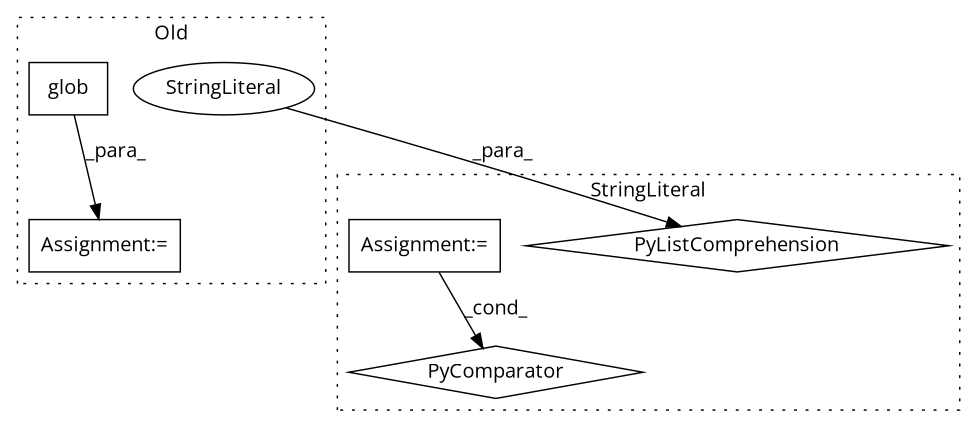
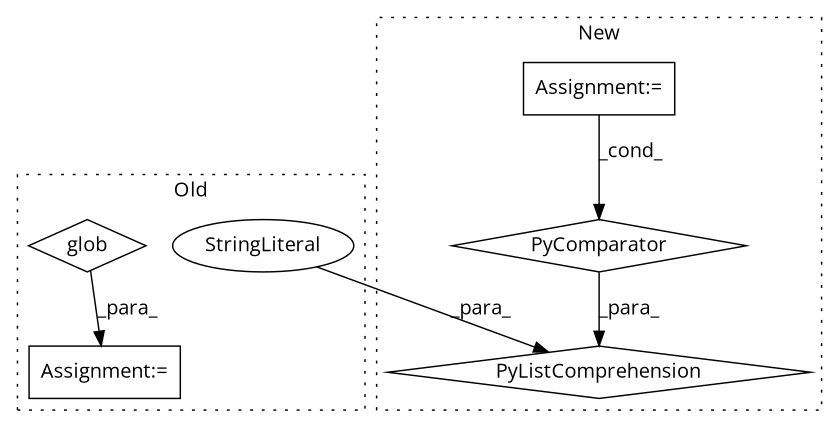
node "glob": shape box -> diamond
cluster "StringLiteral": label "StringLiteral" -> "New"
edge "PyComparator" -> "PyListComprehension": added, label "_para_"
